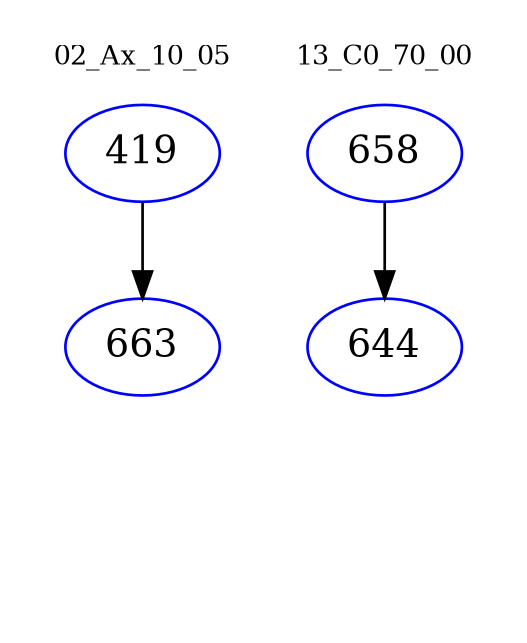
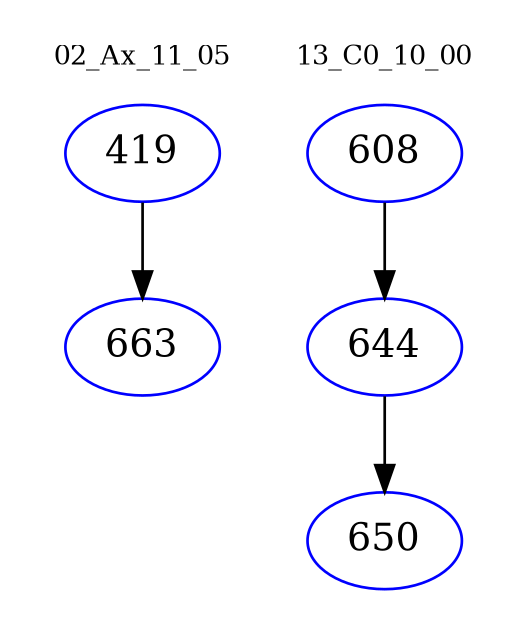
cluster "02_Ax_10_05": label "02_Ax_10_05" -> "02_Ax_11_05"
cluster "13_C0_70_00": label "13_C0_70_00" -> "13_C0_10_00"
node "658": label "658" -> "608"
node "650": added
